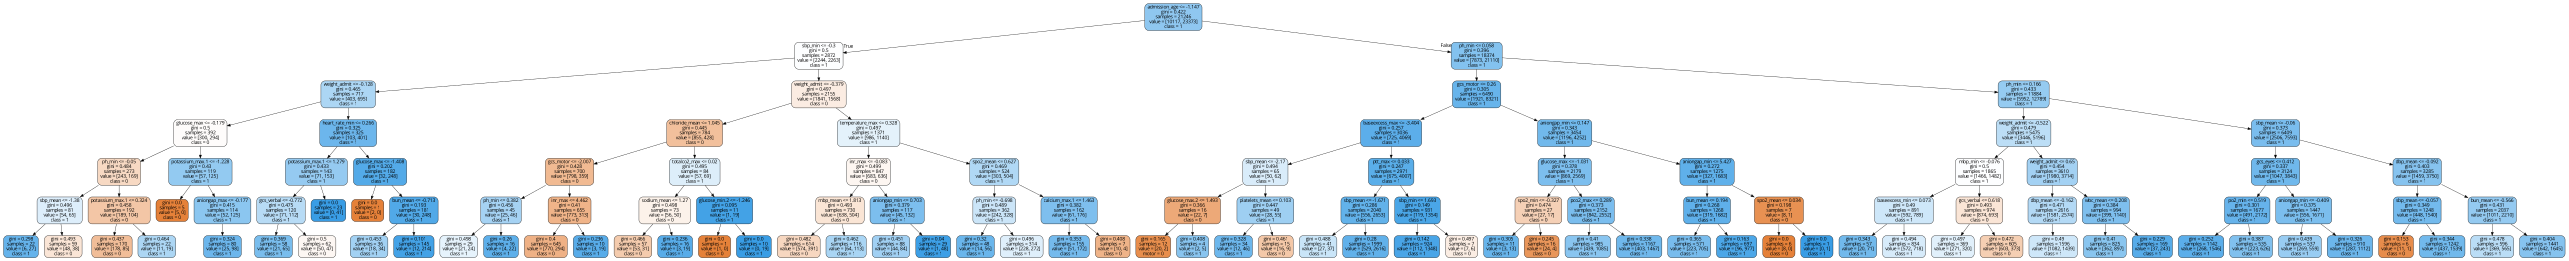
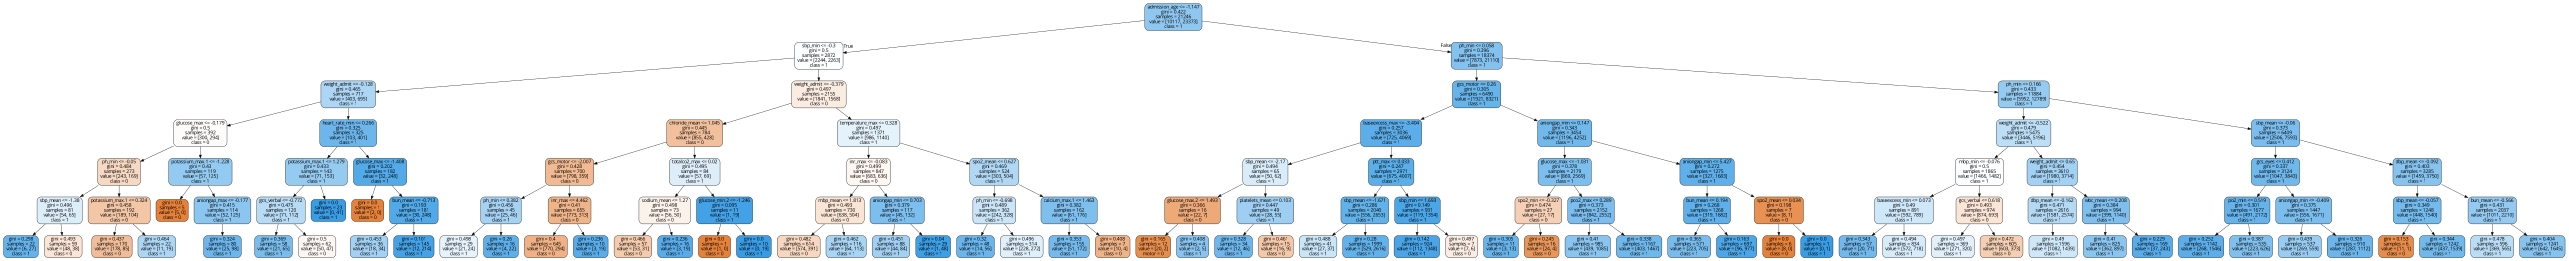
node "gini = 0.404 samples = 1441 value = [642, 1645] class = 1": label "gini = 0.404 samples = 1441 value = [642, 1645] class = 1" -> "gini = 0.404 samples = 1241 value = [642, 1645] class = 1"
